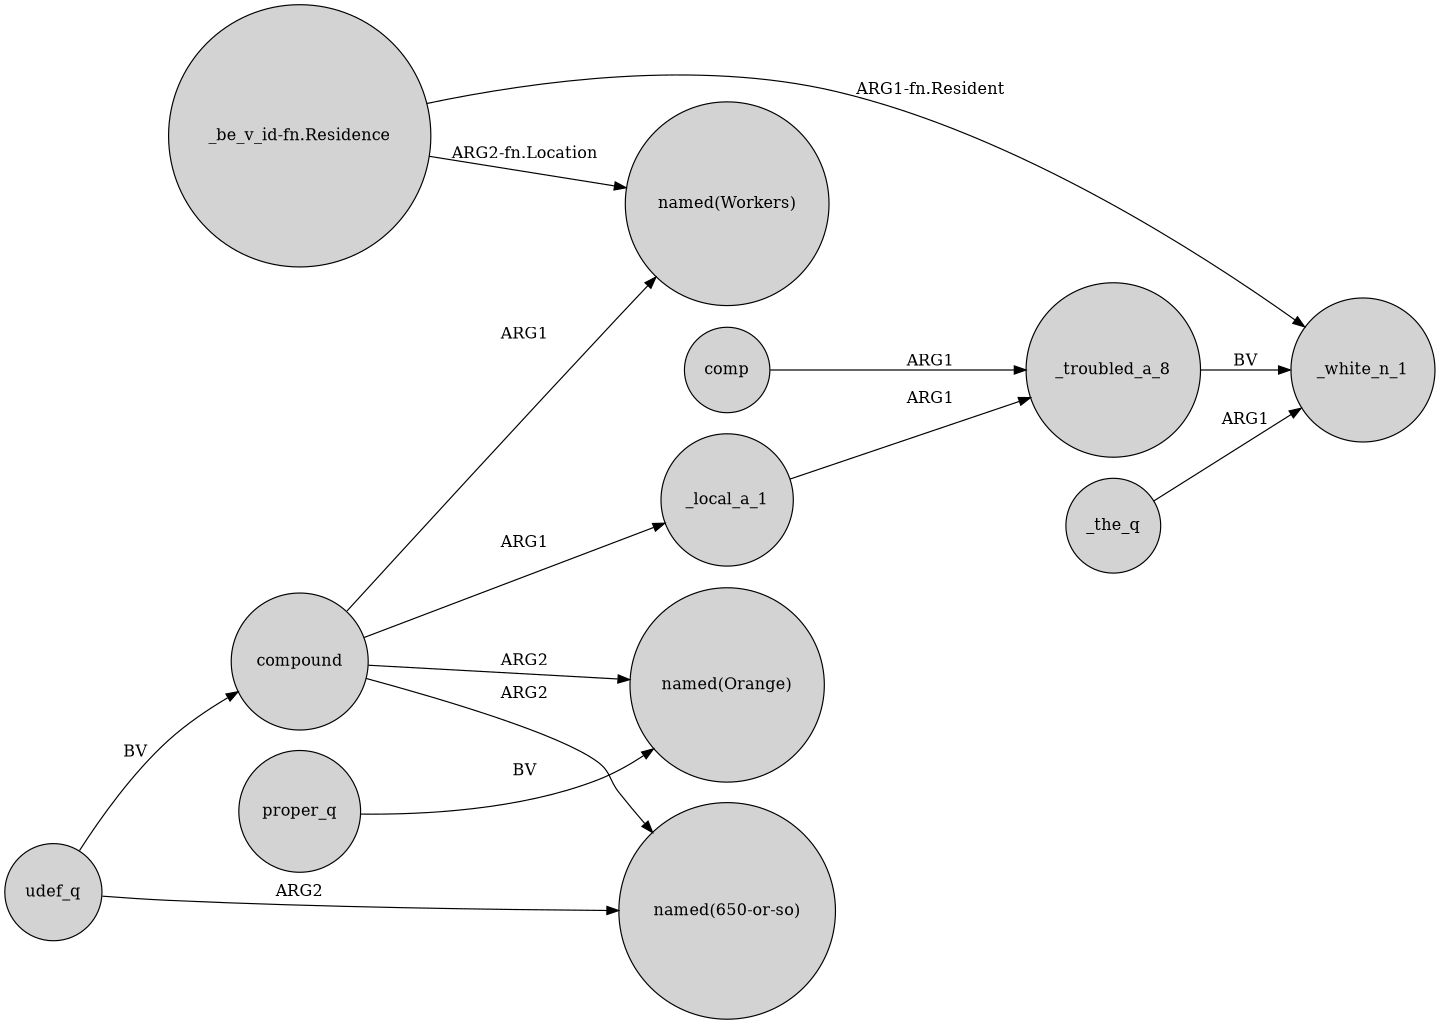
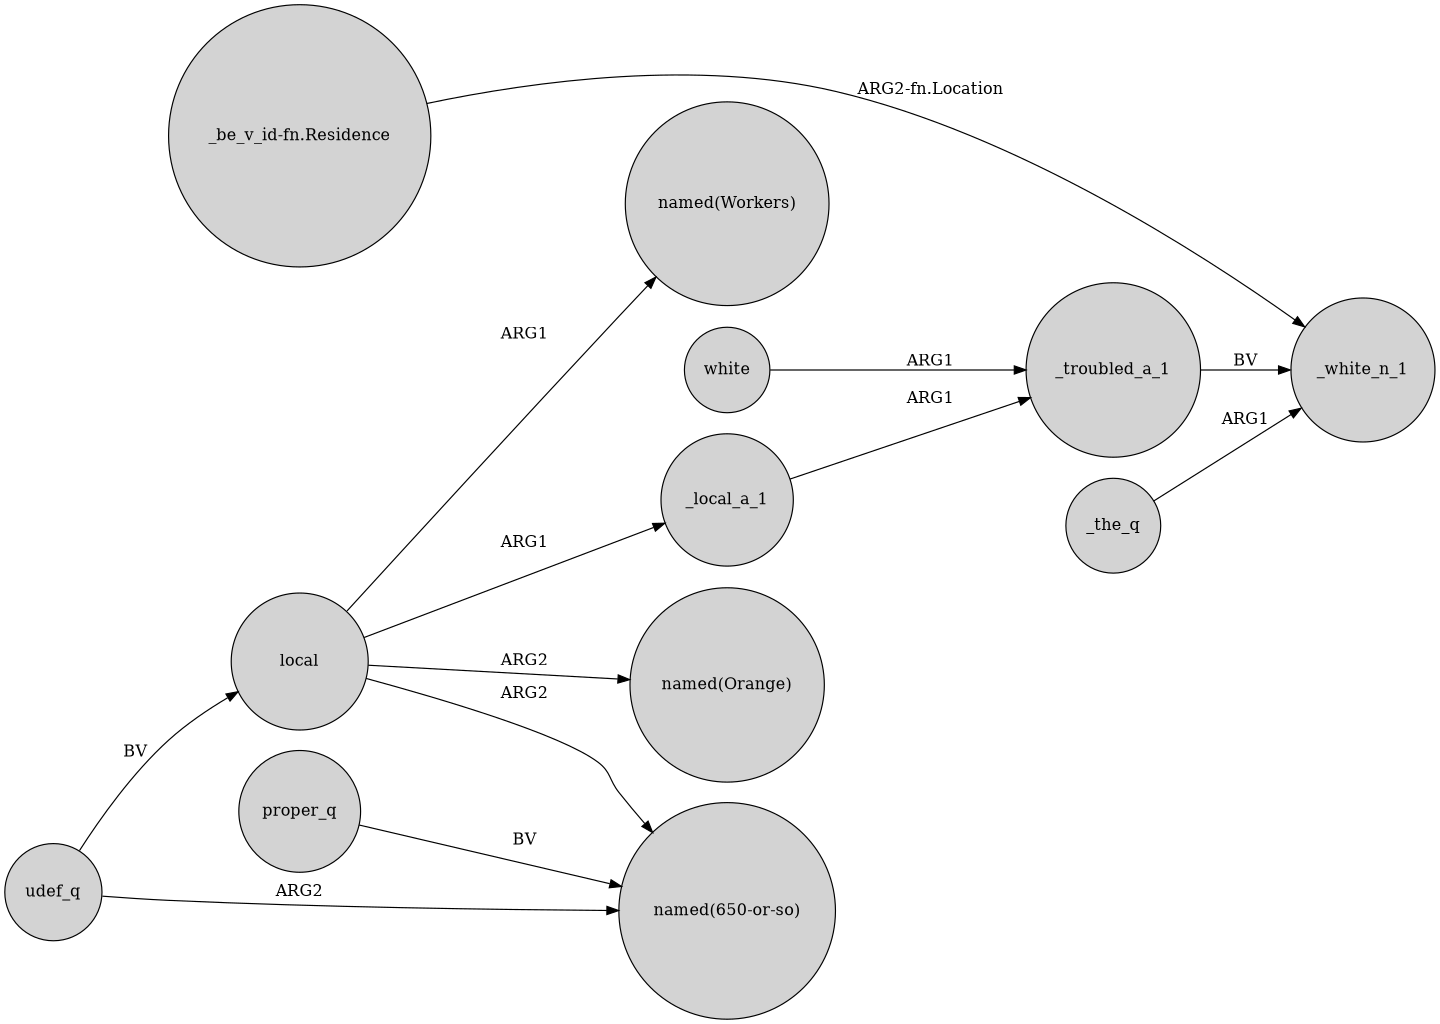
edge "_be_v_id-fn.Residence" -> "_white_n_1": label "ARG1-fn.Resident" -> "ARG2-fn.Location"
edge "_be_v_id-fn.Residence" -> "named(Workers)": removed, label "ARG2-fn.Location"
node "comp": label "comp" -> "white"
node "_troubled_a_8": label "_troubled_a_8" -> "_troubled_a_1"
node "compound": label "compound" -> "local"
edge "proper_q" -> "named(Orange)": now "proper_q" -> "named(650-or-so)"
